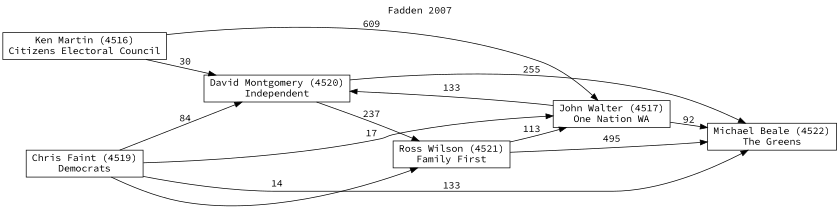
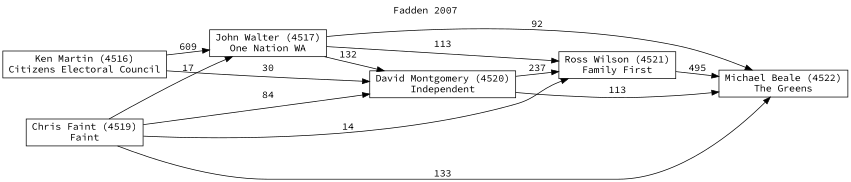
edge "David Montgomery (4520) Independent" -> "Michael Beale (4522) The Greens": label "255" -> "113"
edge "John Walter (4517) One Nation WA" -> "David Montgomery (4520) Independent": label "133" -> "132"
edge "Ross Wilson (4521) Family First" -> "John Walter (4517) One Nation WA": reversed
node "Chris Faint (4519) Democrats": label "Chris Faint (4519) Democrats" -> "Chris Faint (4519) Faint"
